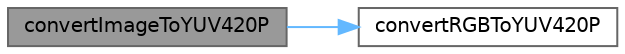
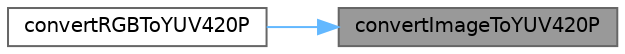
edge "convertImageToYUV420P" -> "convertRGBToYUV420P": reversed
